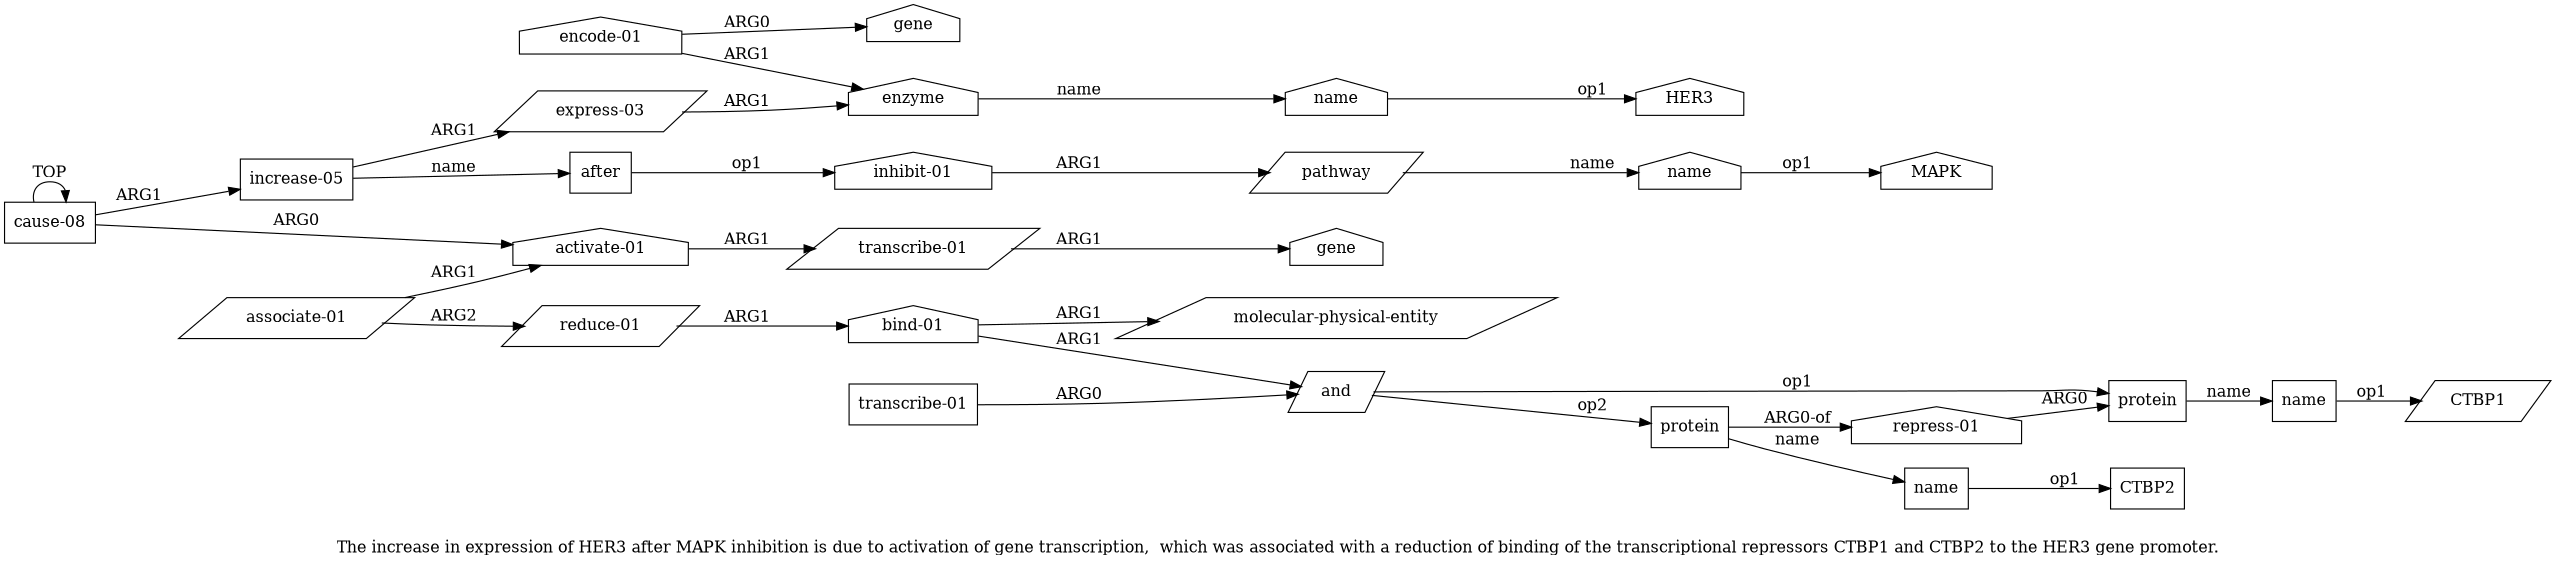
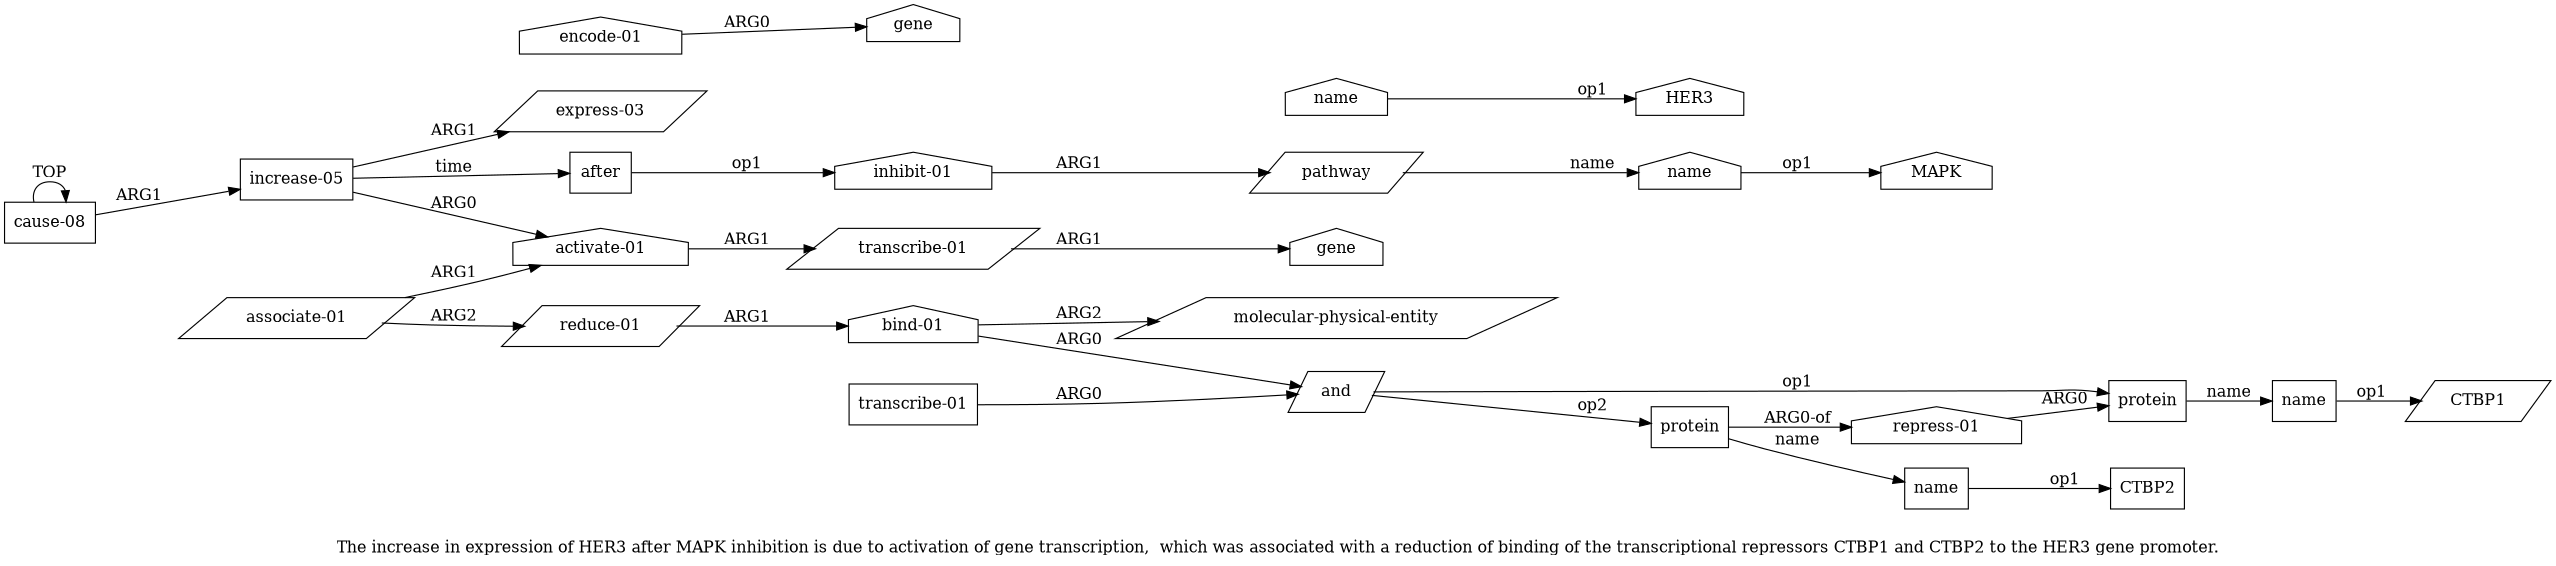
node "enzyme": removed
edge "increase-05" -> "after": label "name" -> "time"
edge "cause-08" -> "activate-01": now "increase-05" -> "activate-01"
edge "bind-01" -> "molecular-physical-entity": label "ARG1" -> "ARG2"
edge "bind-01" -> "and": label "ARG1" -> "ARG0"
